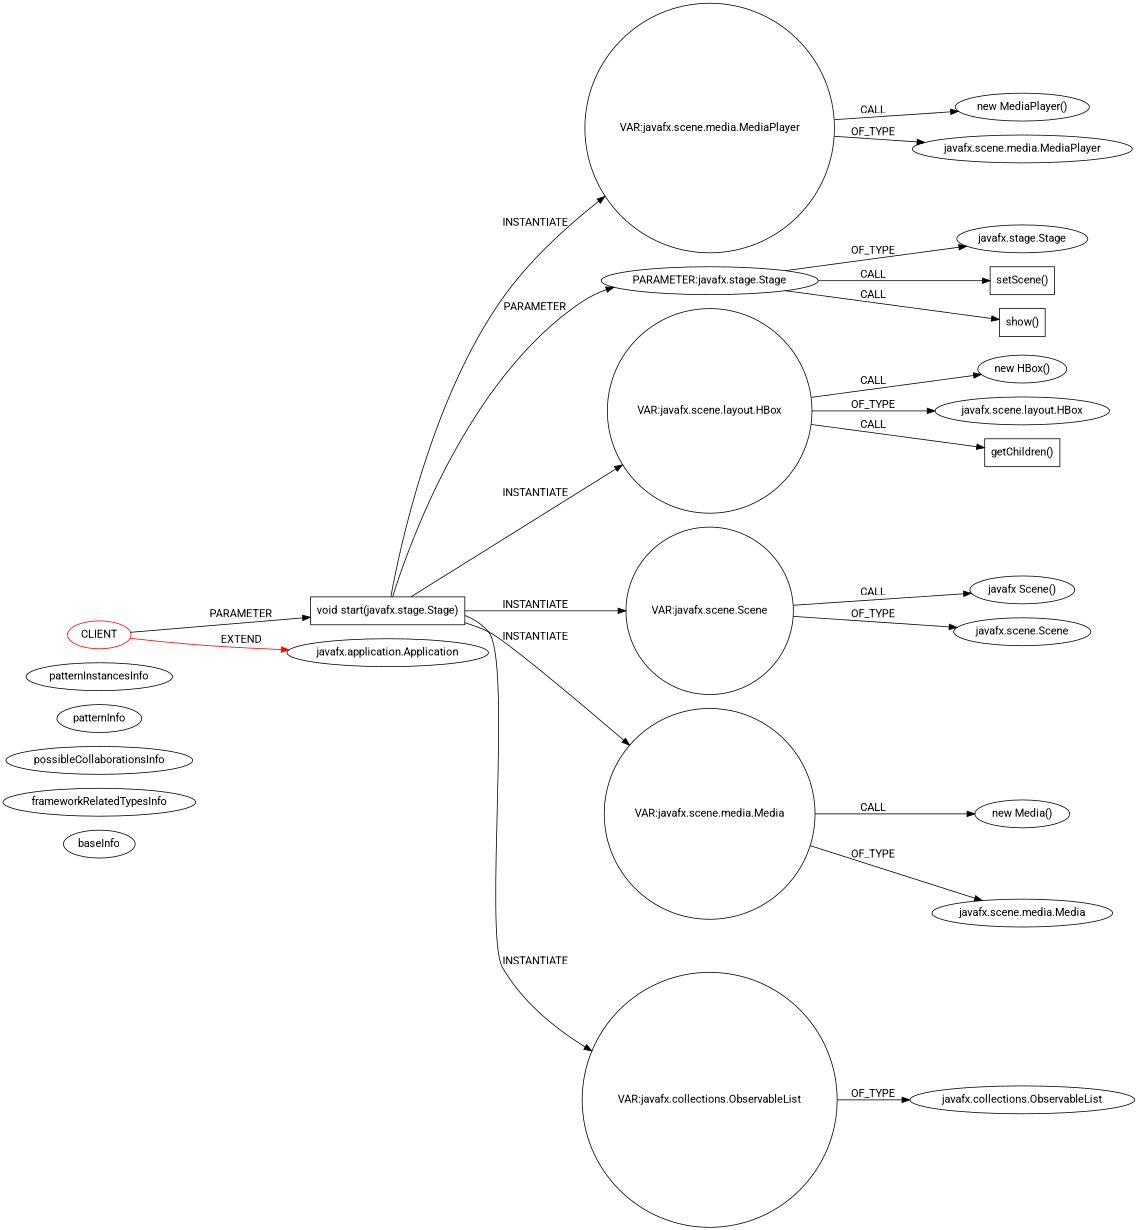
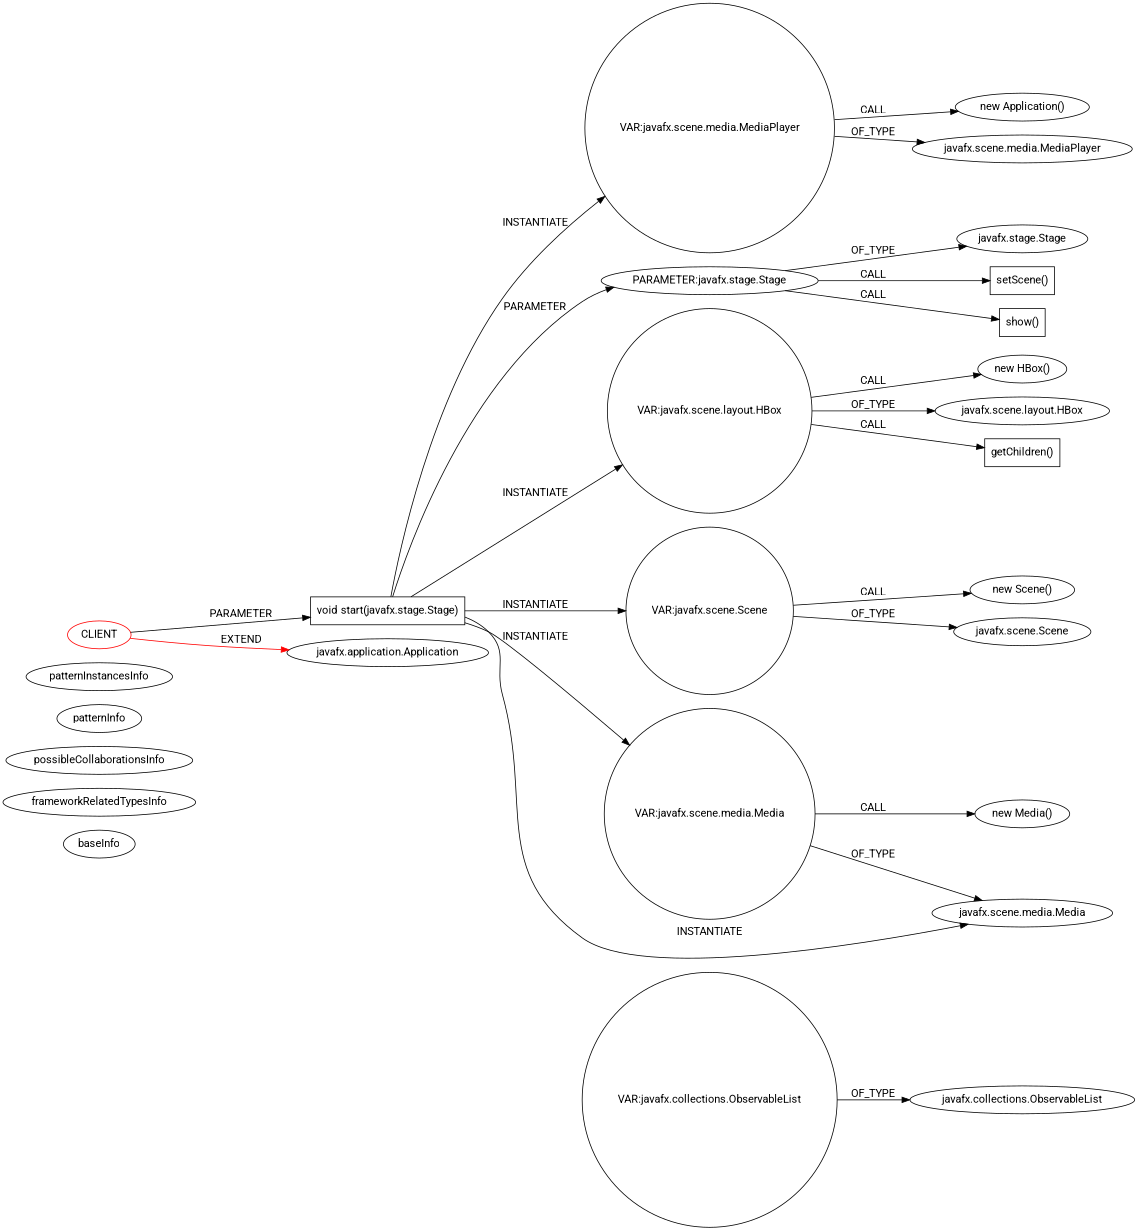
node "new MediaPlayer()": label "new MediaPlayer()" -> "new Application()"
node "javafx Scene()": label "javafx Scene()" -> "new Scene()"
edge "void start(javafx.stage.Stage)" -> "VAR:javafx.collections.ObservableList": now "void start(javafx.stage.Stage)" -> "javafx.scene.media.Media"
